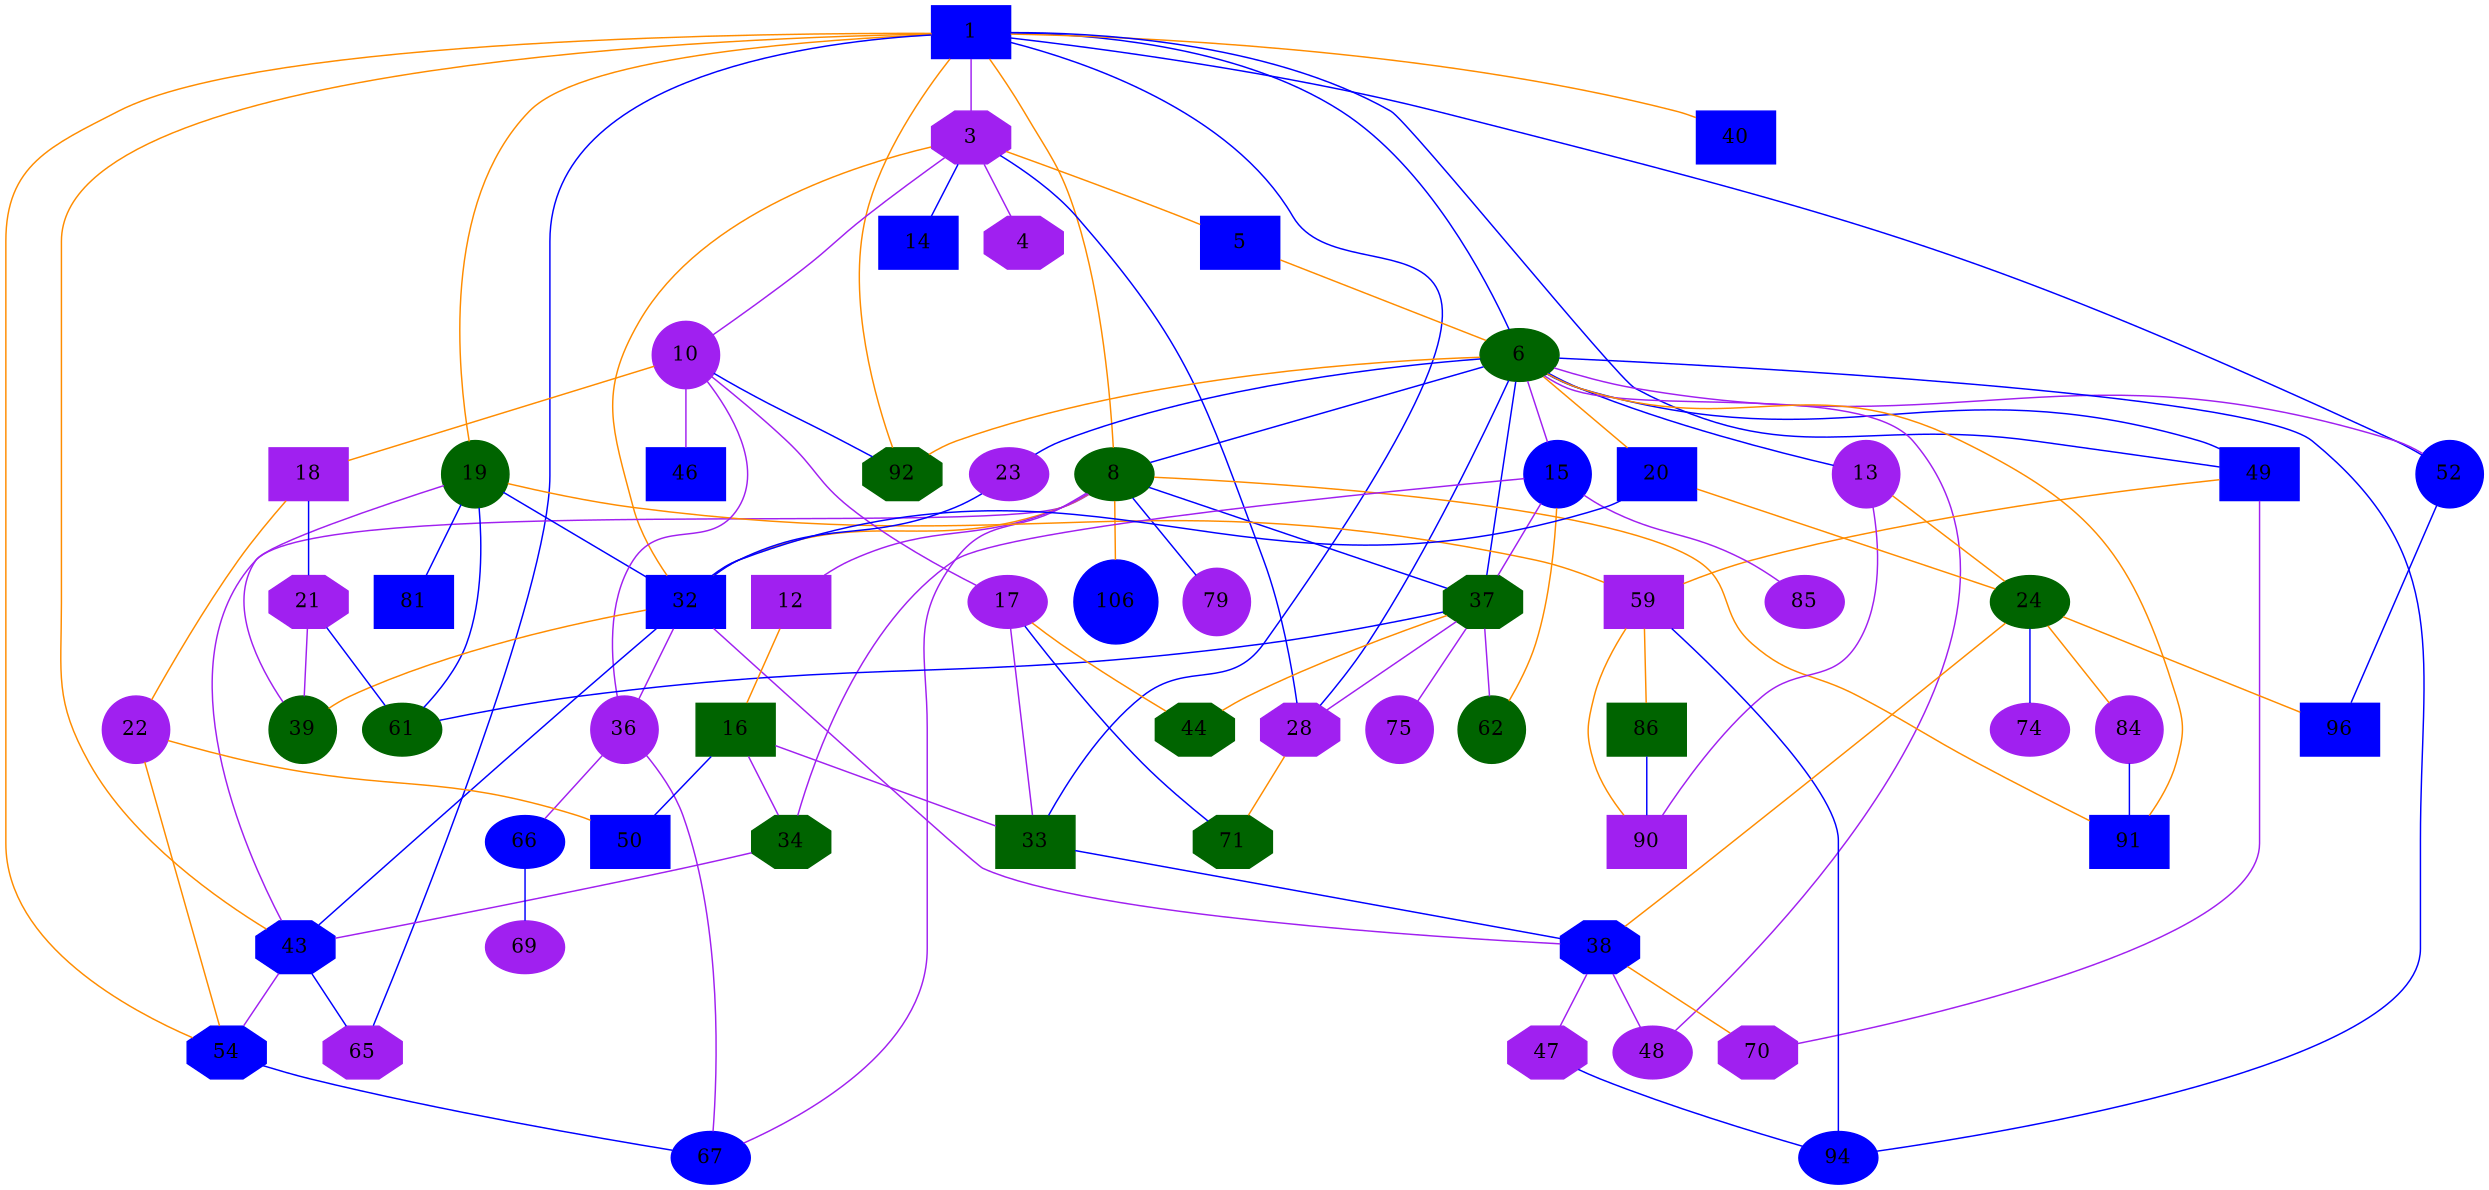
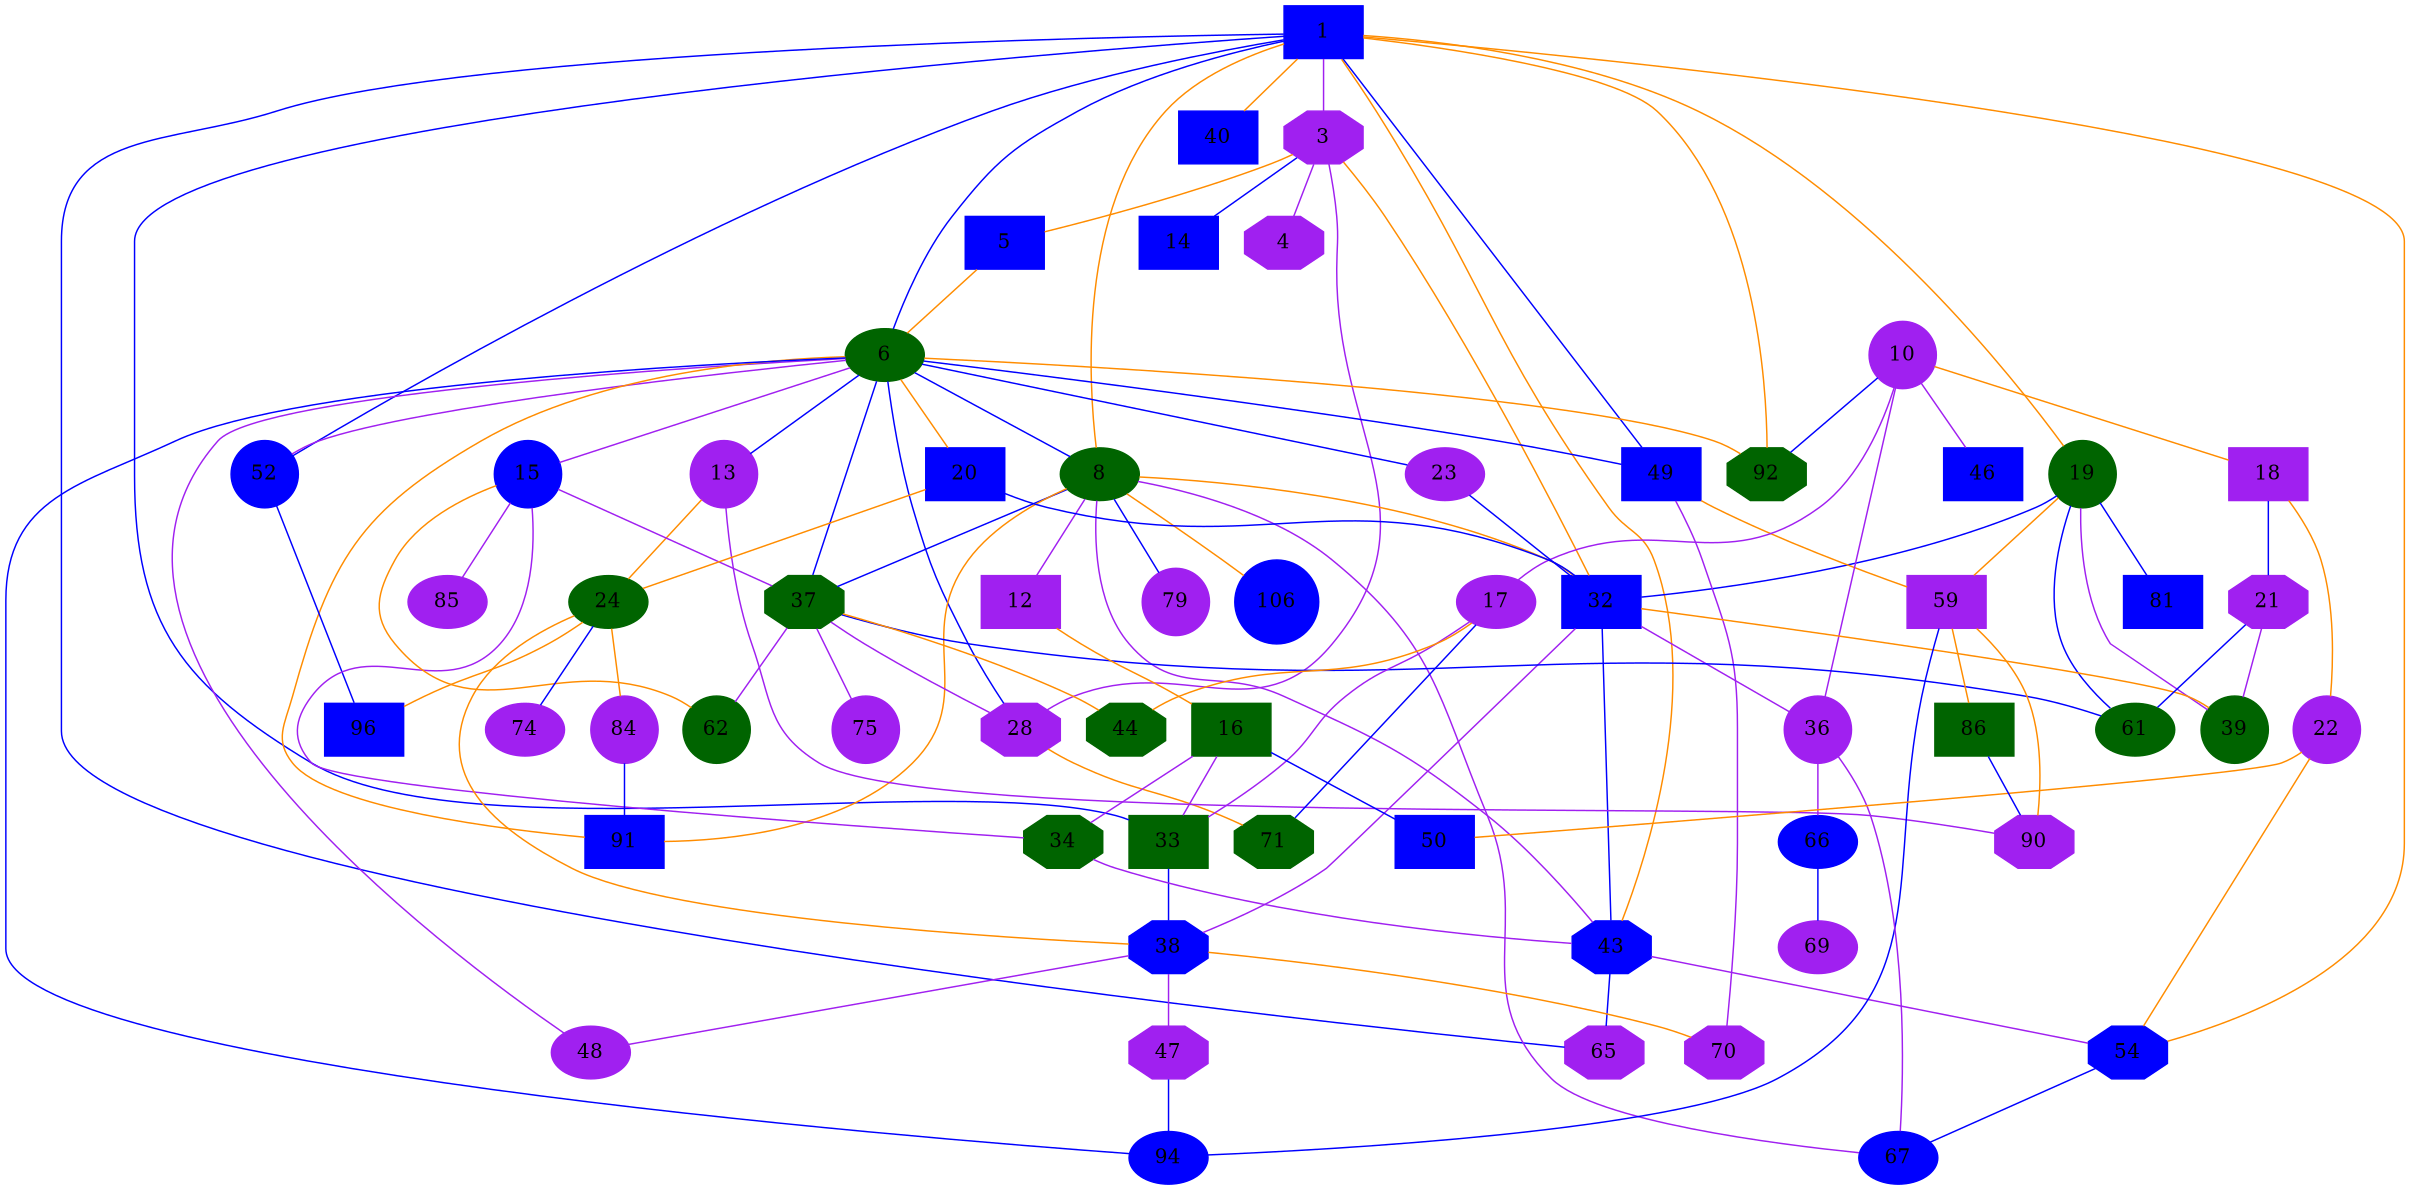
edge "3" -- "10": removed
edge "3" -- "28": color blue -> purple
node "90": shape box -> octagon
